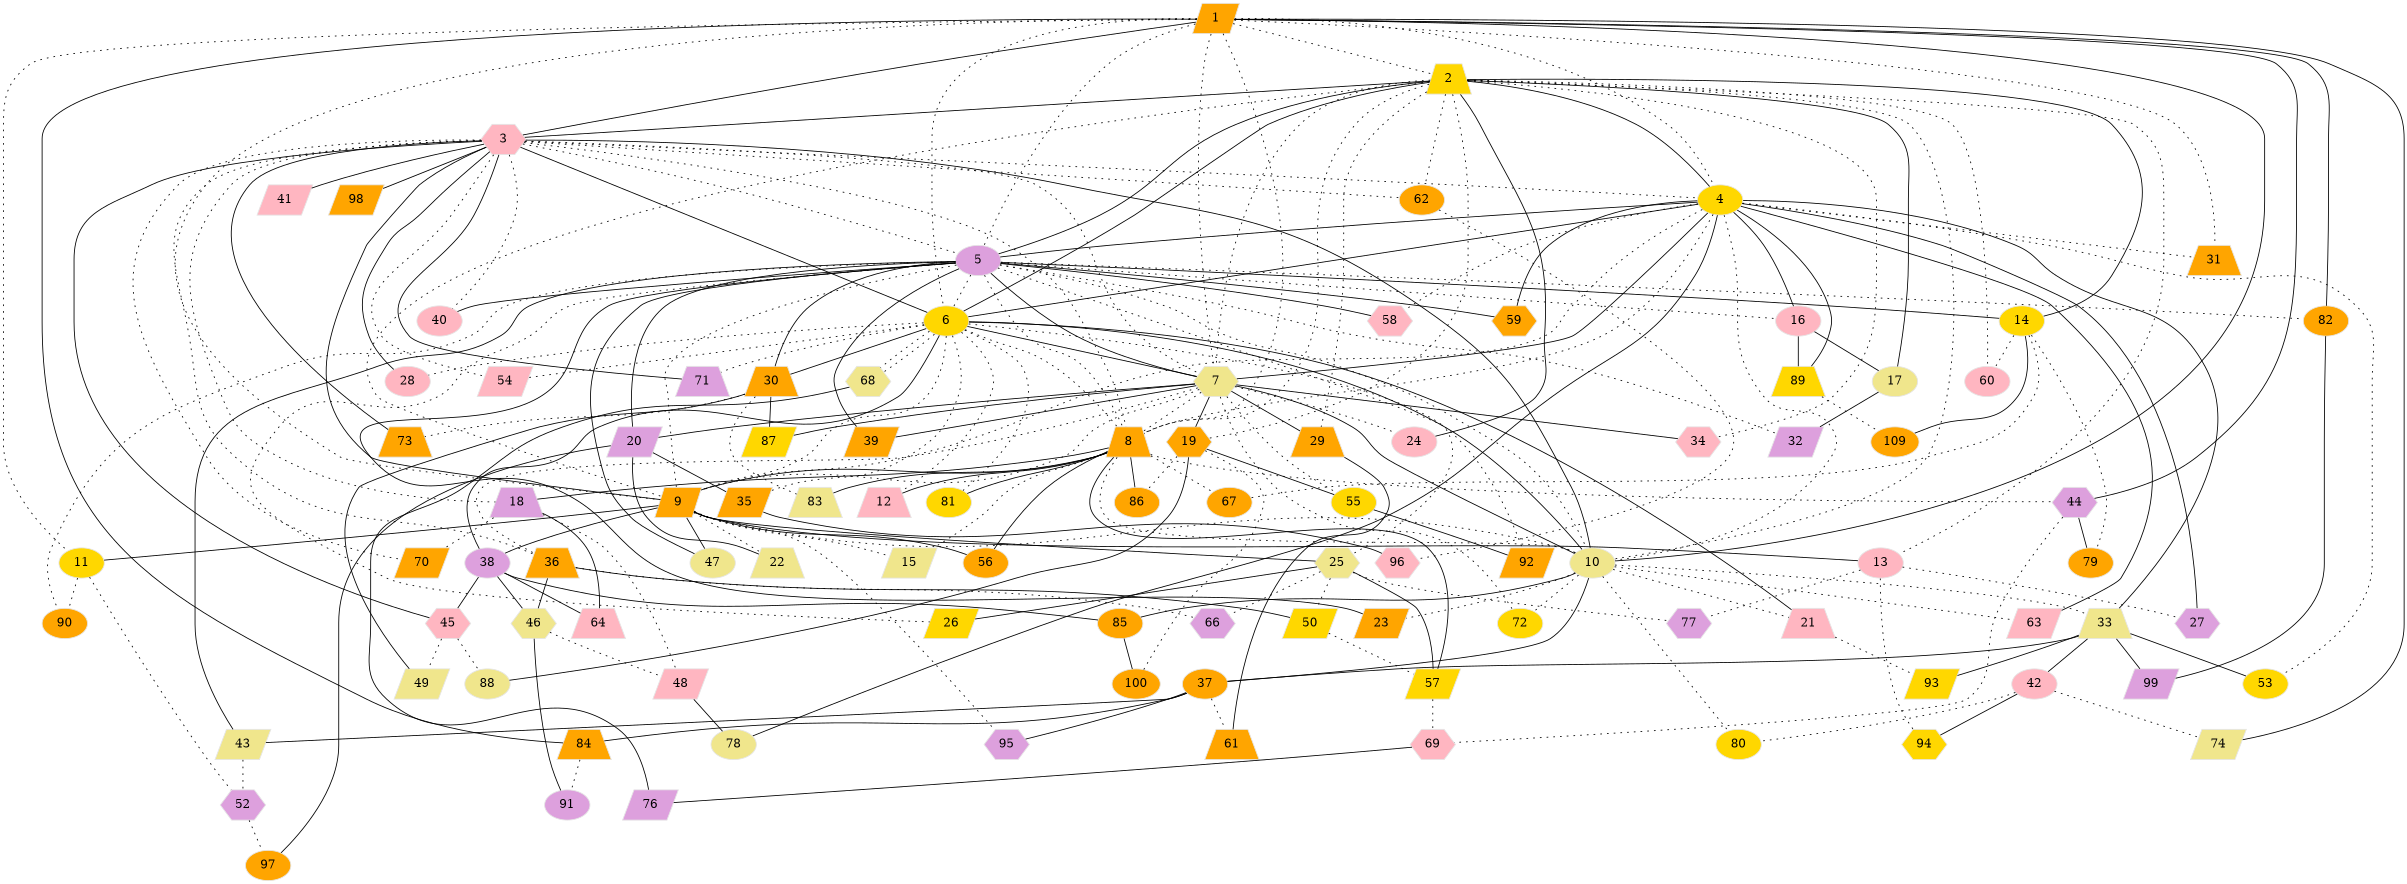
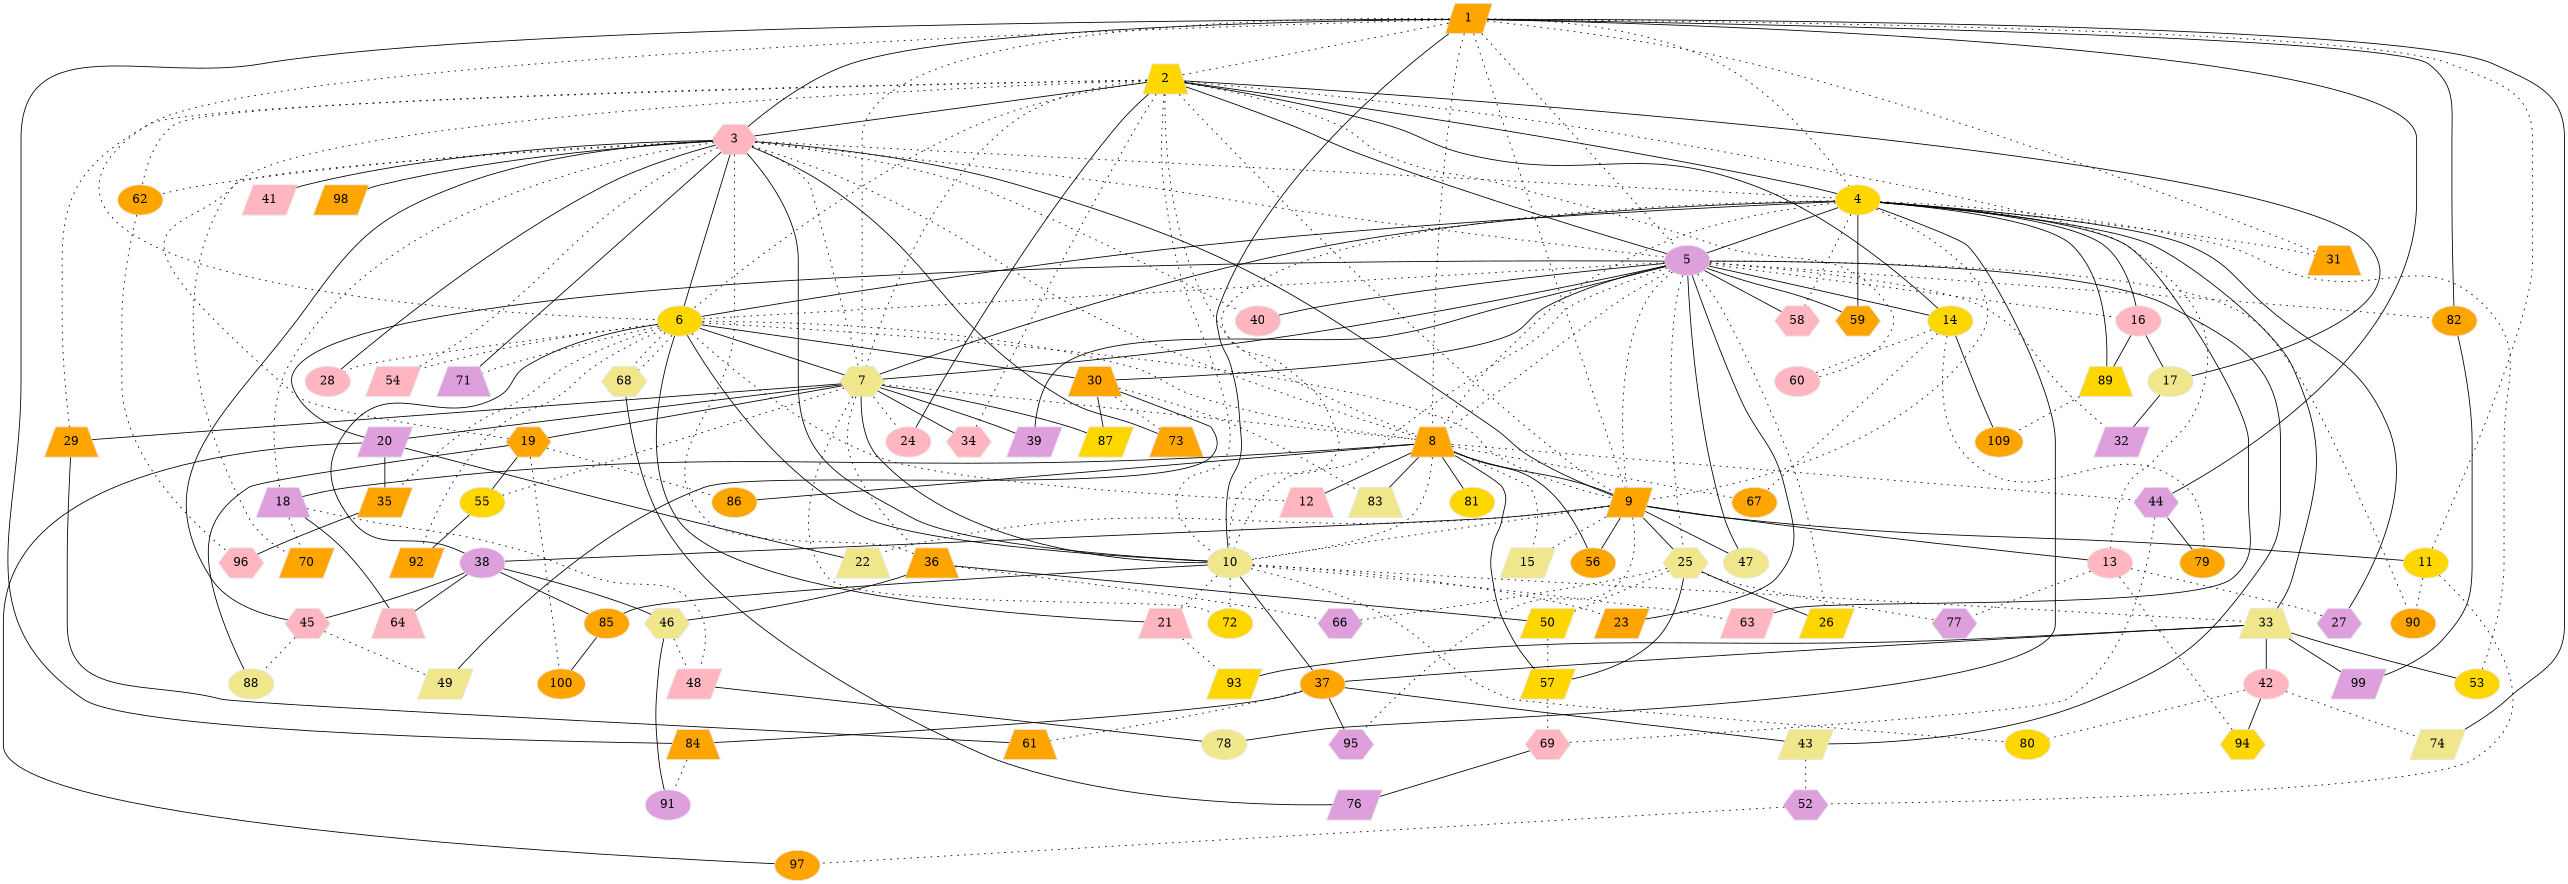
edge "2" -- "6": style solid -> dotted
edge "6" -- "81": removed
node "39": fillcolor orange -> plum
edge "7" -- "9": removed
